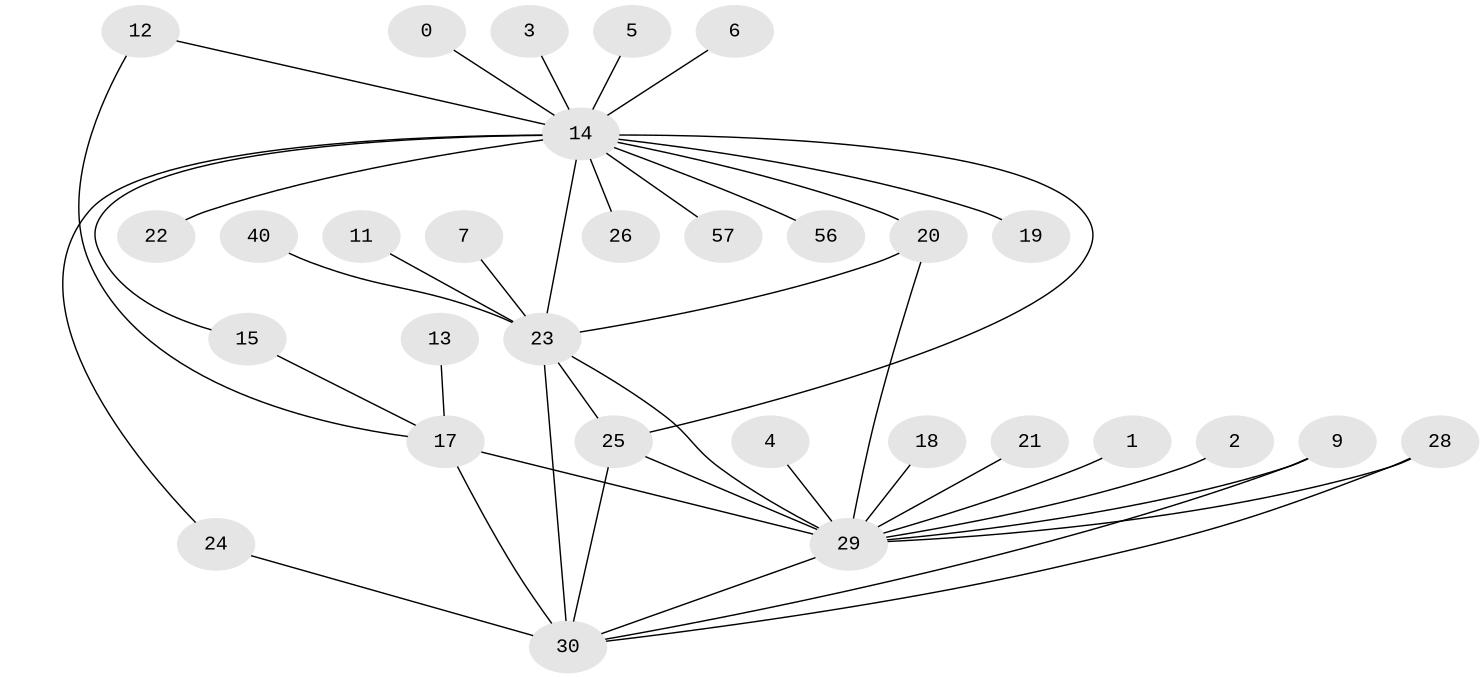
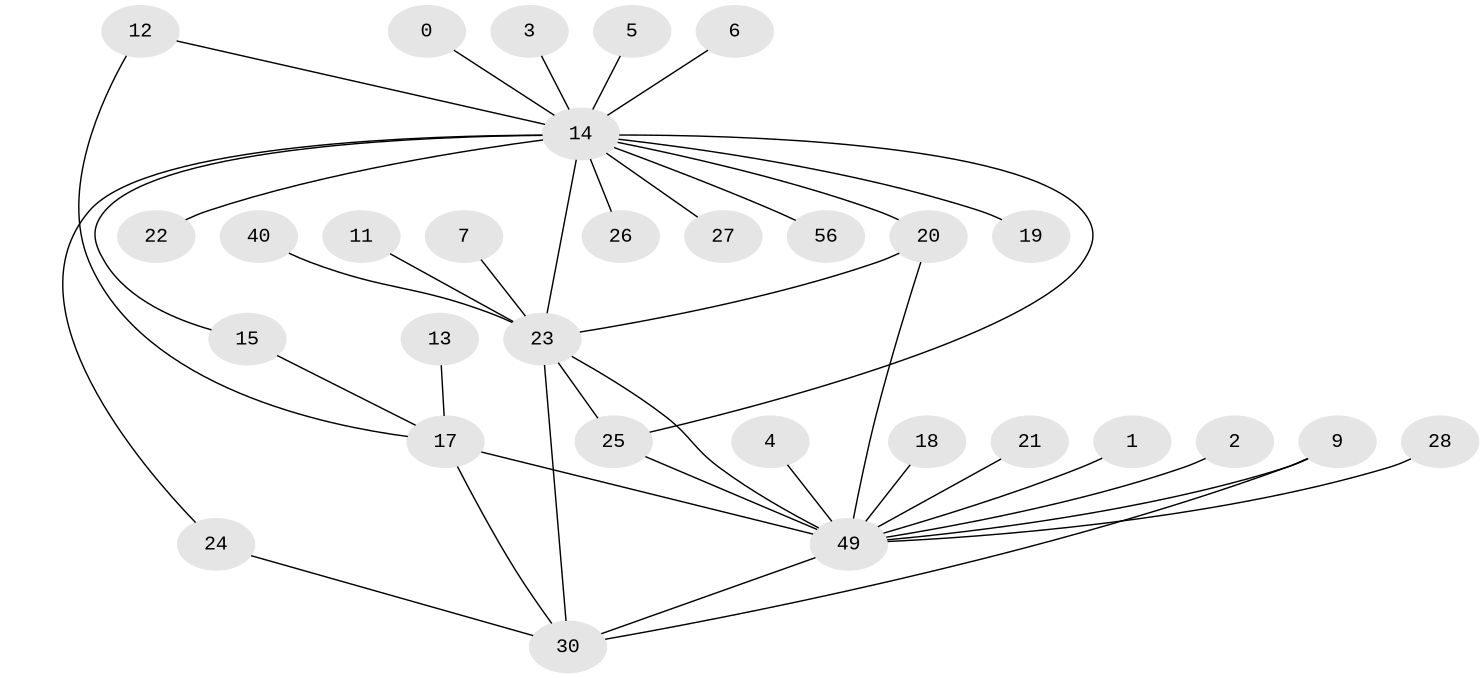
node "57": label "57" -> "27"
edge "25" -- "30": removed
node "29": label "29" -> "49"
edge "28" -- "30": removed
